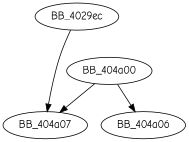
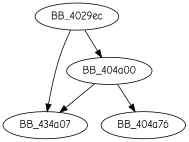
edge "BB_4029ec" -> "BB_404a00": added
node "BB_404a07": label "BB_404a07" -> "BB_434a07"
node "BB_404a06": label "BB_404a06" -> "BB_404a76"
